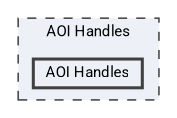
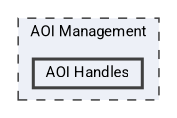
cluster "AOI Handles": label "AOI Handles" -> "AOI Management"
